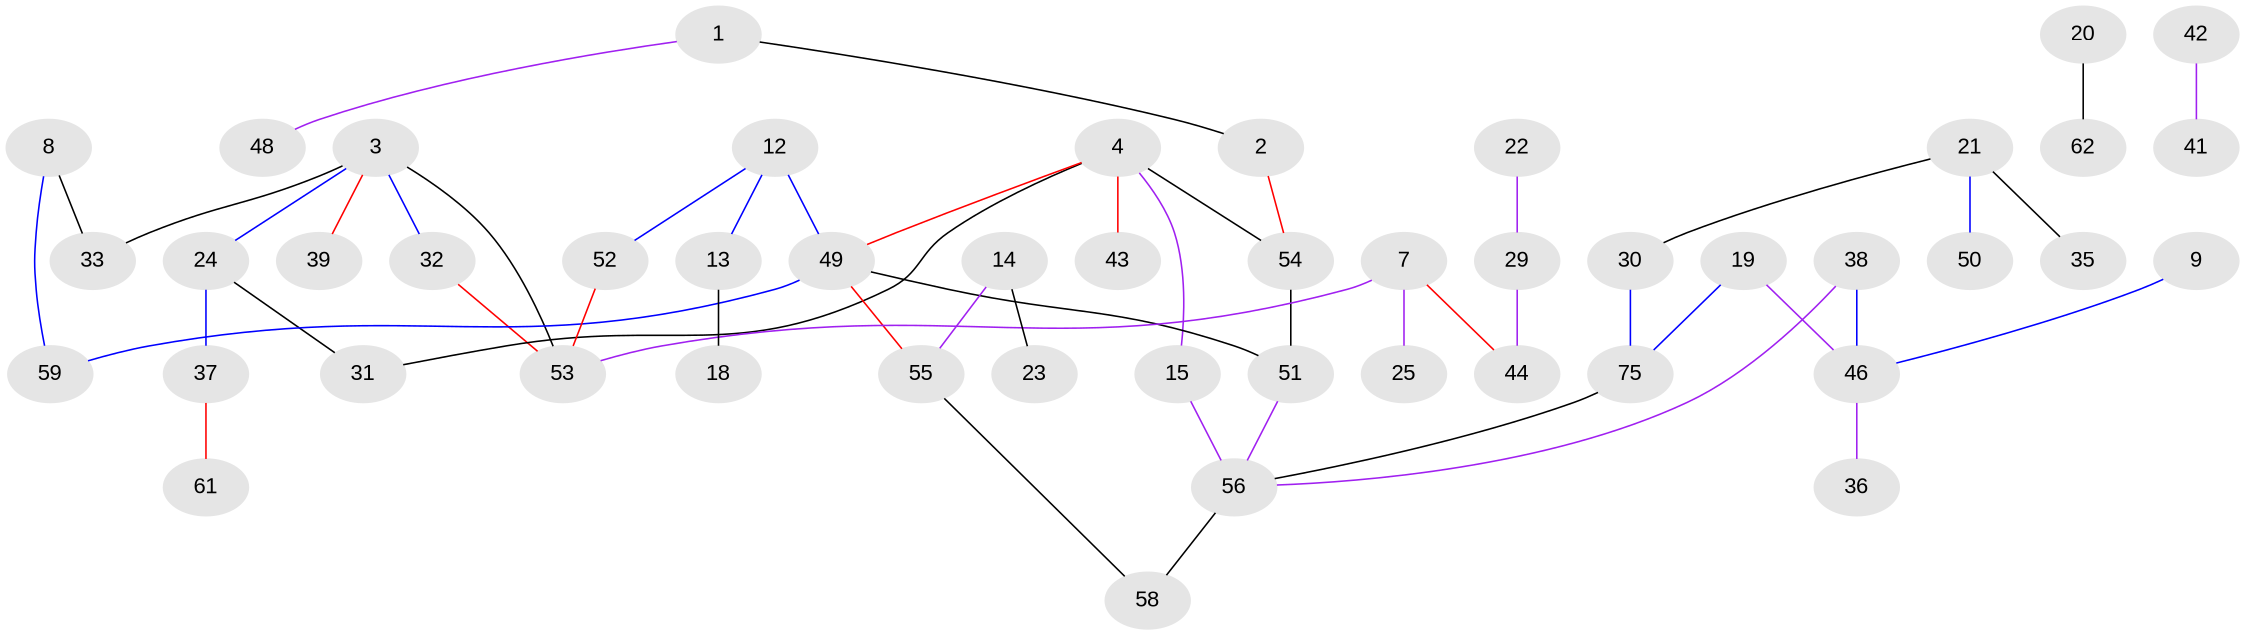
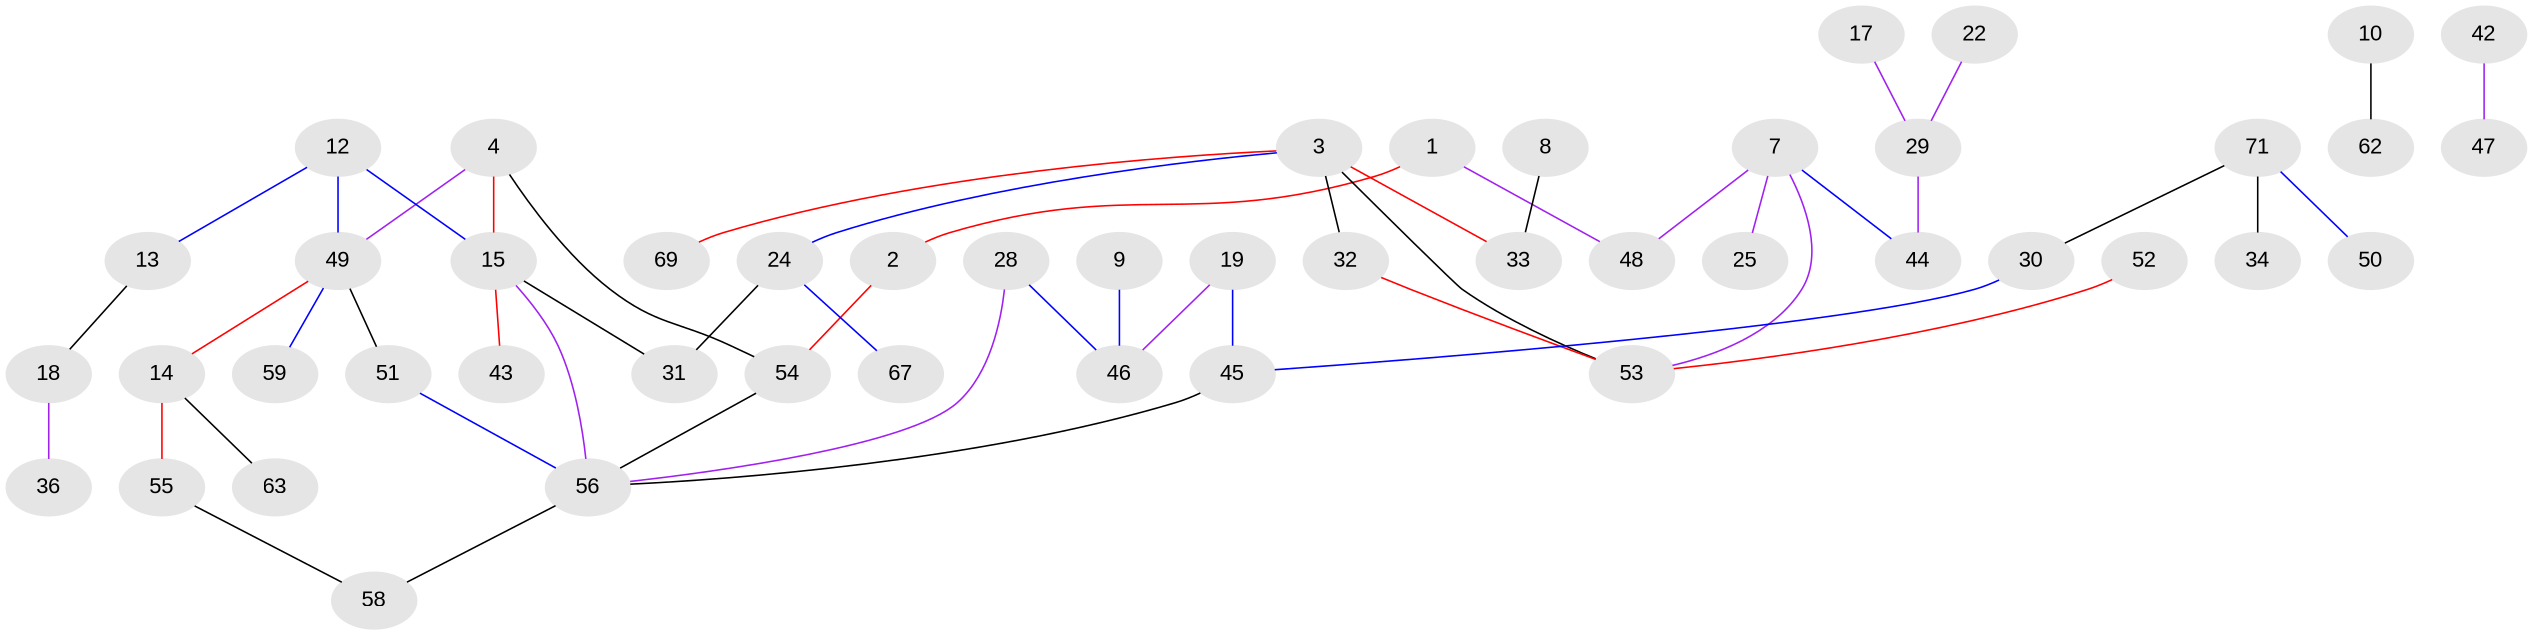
node "17": added
node "20": label "20" -> "10"
edge "1" -- "2": color black -> red
node "21": label "21" -> "71"
node "41": label "41" -> "47"
edge "4" -- "49": color red -> purple
edge "3" -- "33": color black -> red
edge "3" -- "32": color blue -> black
edge "12" -- "52": now "12" -- "15"
edge "7" -- "48": added
edge "4" -- "43": now "15" -- "43"
edge "4" -- "15": color purple -> red
edge "8" -- "59": removed
node "39": label "39" -> "69"
node "38": label "38" -> "28"
node "35": label "35" -> "34"
edge "49" -- "55": now "49" -- "14"
edge "14" -- "55": color purple -> red
edge "4" -- "31": now "15" -- "31"
edge "7" -- "44": color red -> blue
edge "54" -- "51": now "54" -- "56"
node "37": label "37" -> "67"
node "23": label "23" -> "63"
node "75": label "75" -> "45"
edge "51" -- "56": color purple -> blue
edge "46" -- "36": now "18" -- "36"
node "61": removed
